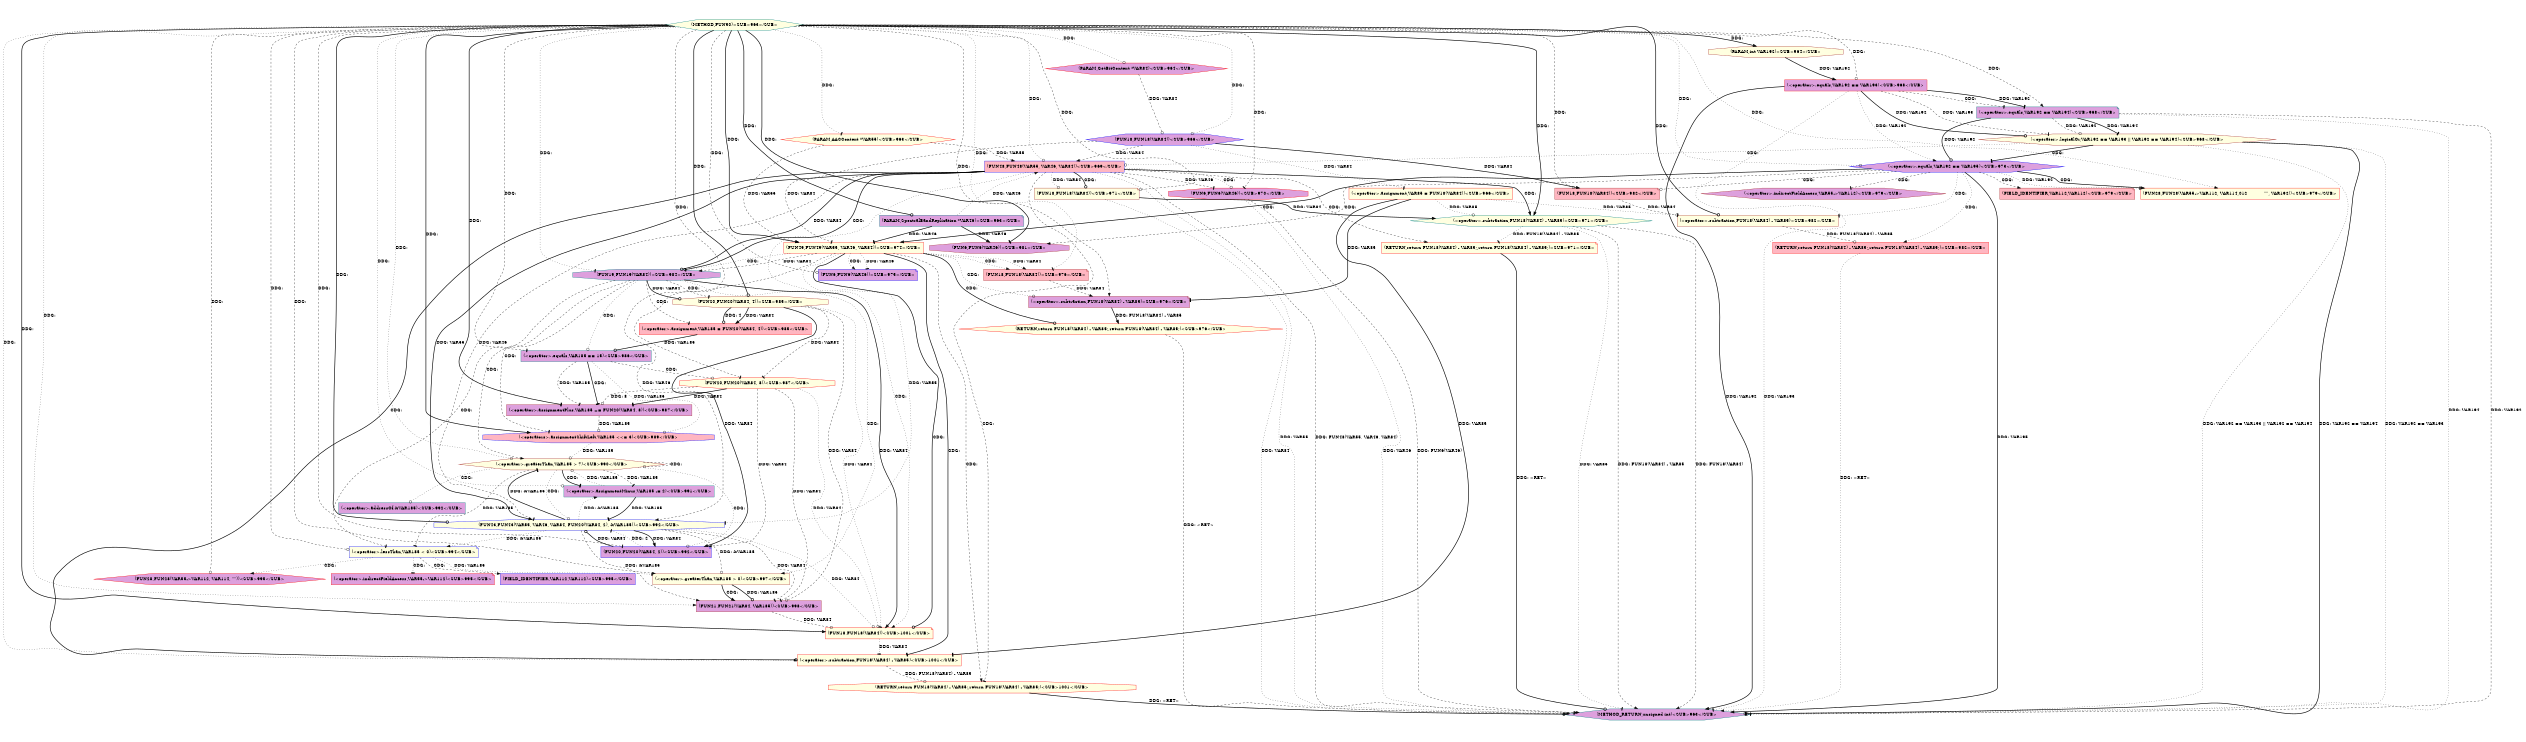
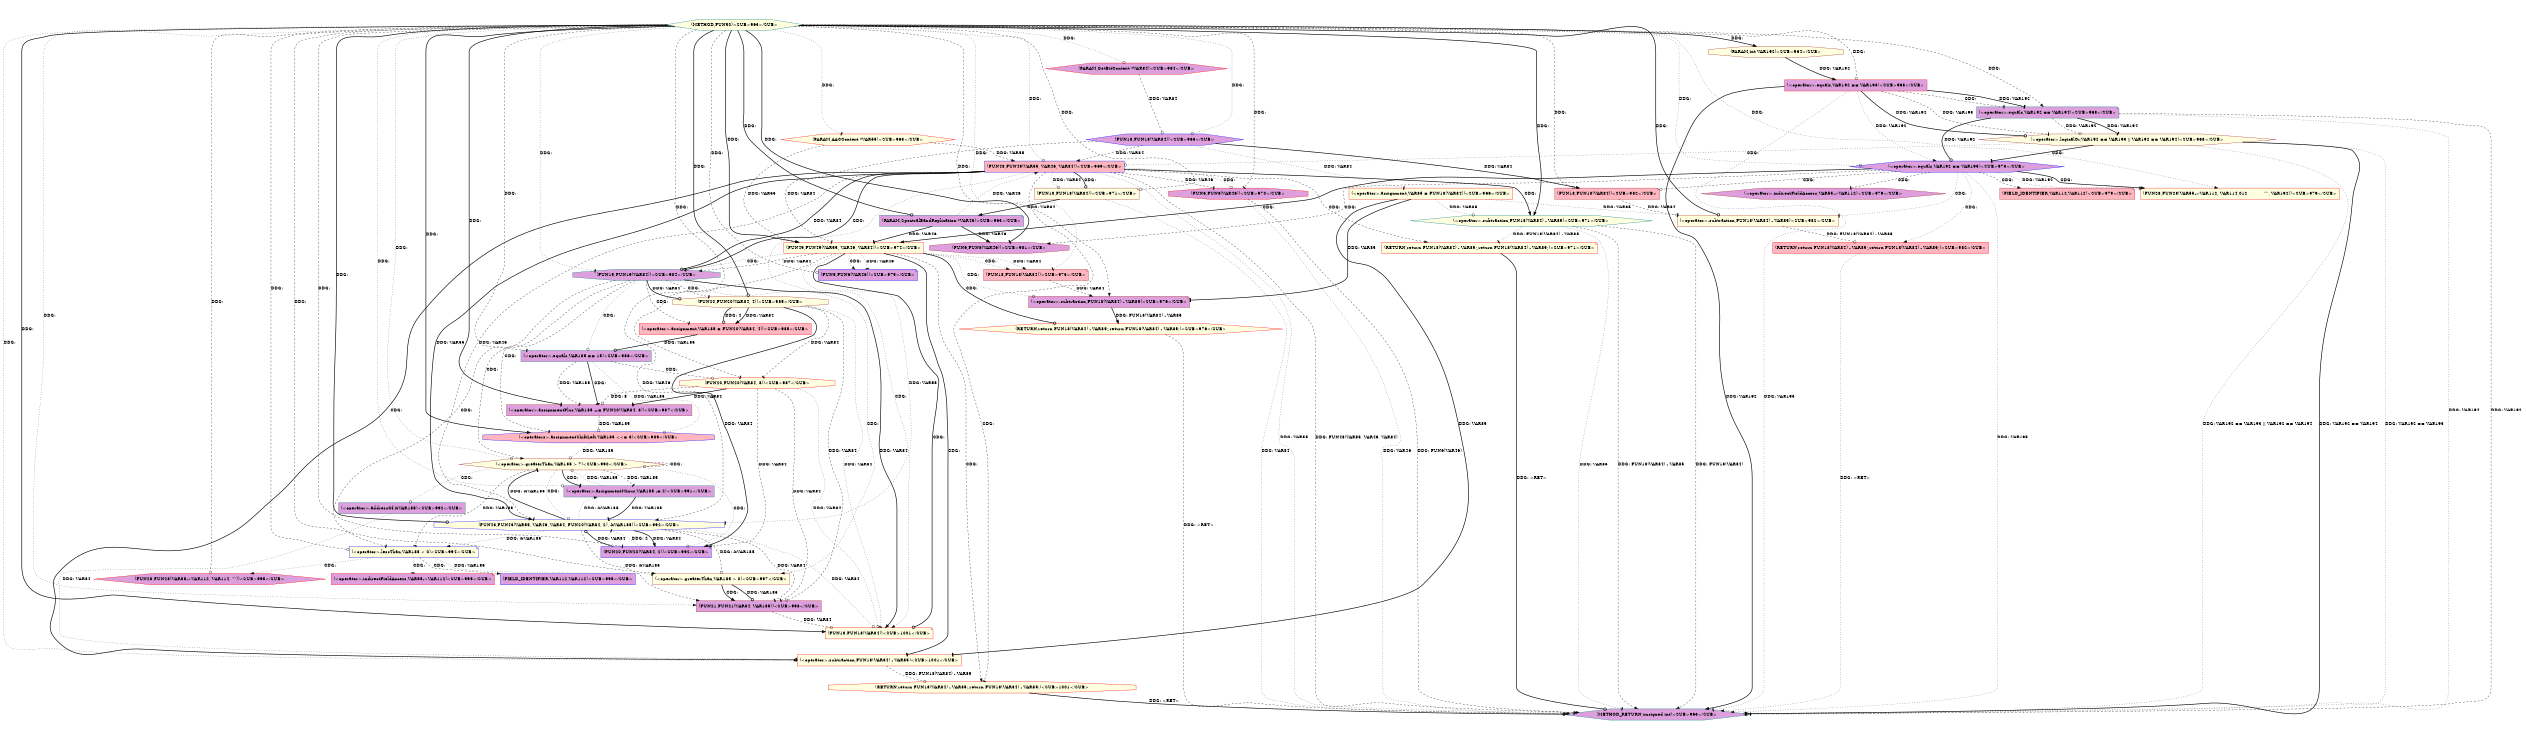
edge "(FUN18,FUN18(VAR84))<SUB>971</SUB>" -> "(<operator>.subtraction,FUN18(VAR84) - VAR85)<SUB>971</SUB>": now "(FUN18,FUN18(VAR84))<SUB>971</SUB>" -> "(PARAM,SpectralBandReplication *VAR46)<SUB>963</SUB>"
edge "(<operator>.equals,VAR192 == VAR195)<SUB>973</SUB>" -> "(METHOD_RETURN,unsigned int)<SUB>963</SUB>": style bold -> dotted
edge "(FUN18,FUN18(VAR84))<SUB>1001</SUB>" -> "(<operator>.subtraction,FUN18(VAR84) - VAR85)<SUB>1001</SUB>": now "(<operator>.addressOf,&VAR185)<SUB>992</SUB>" -> "(<operator>.subtraction,FUN18(VAR84) - VAR85)<SUB>1001</SUB>"
